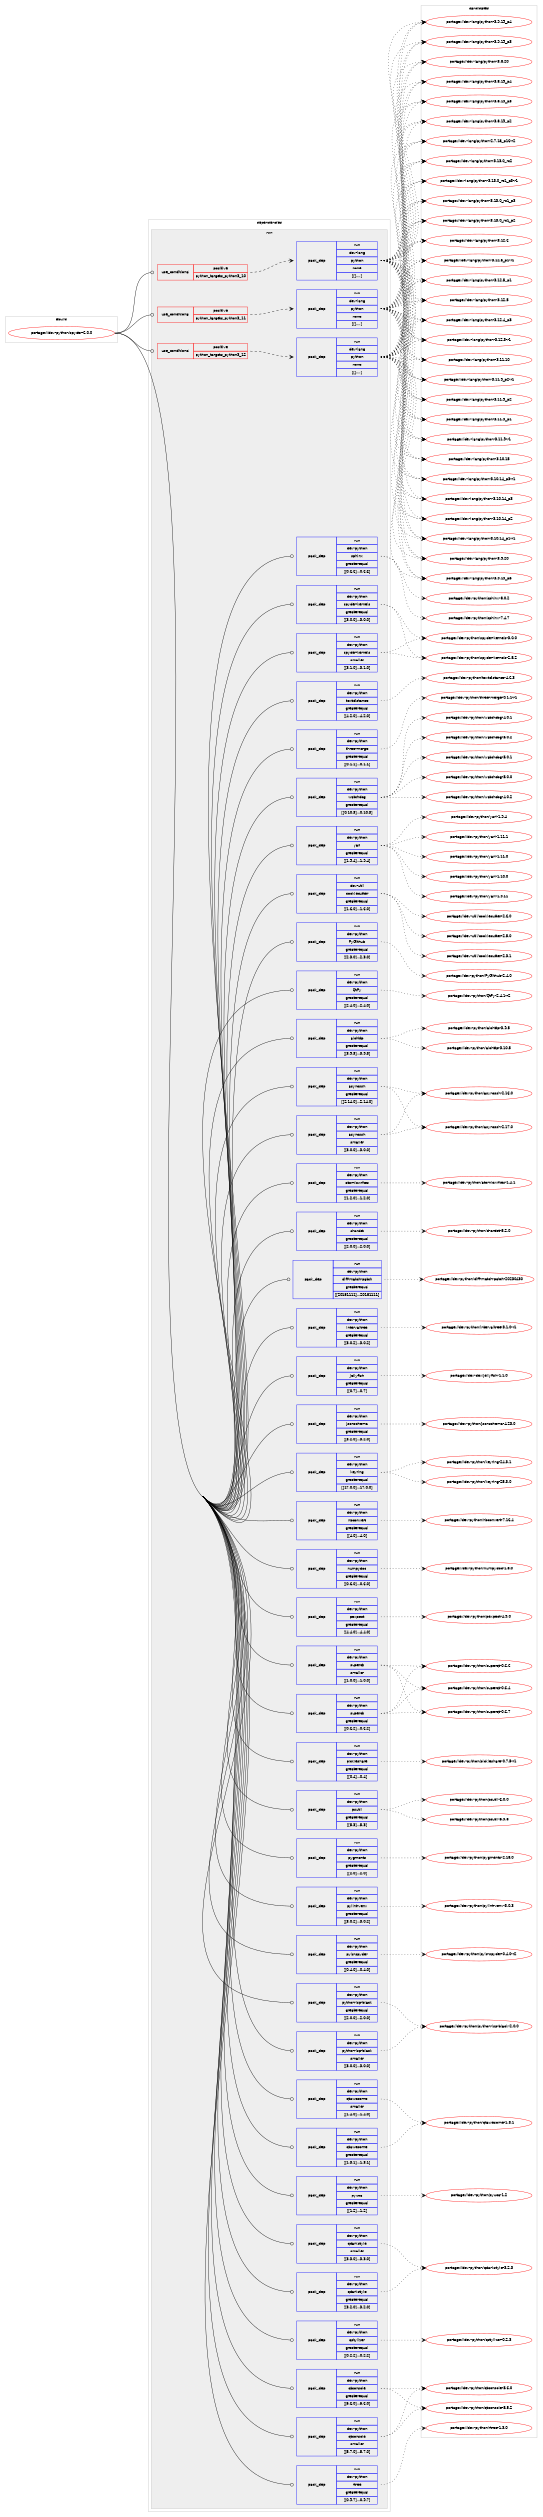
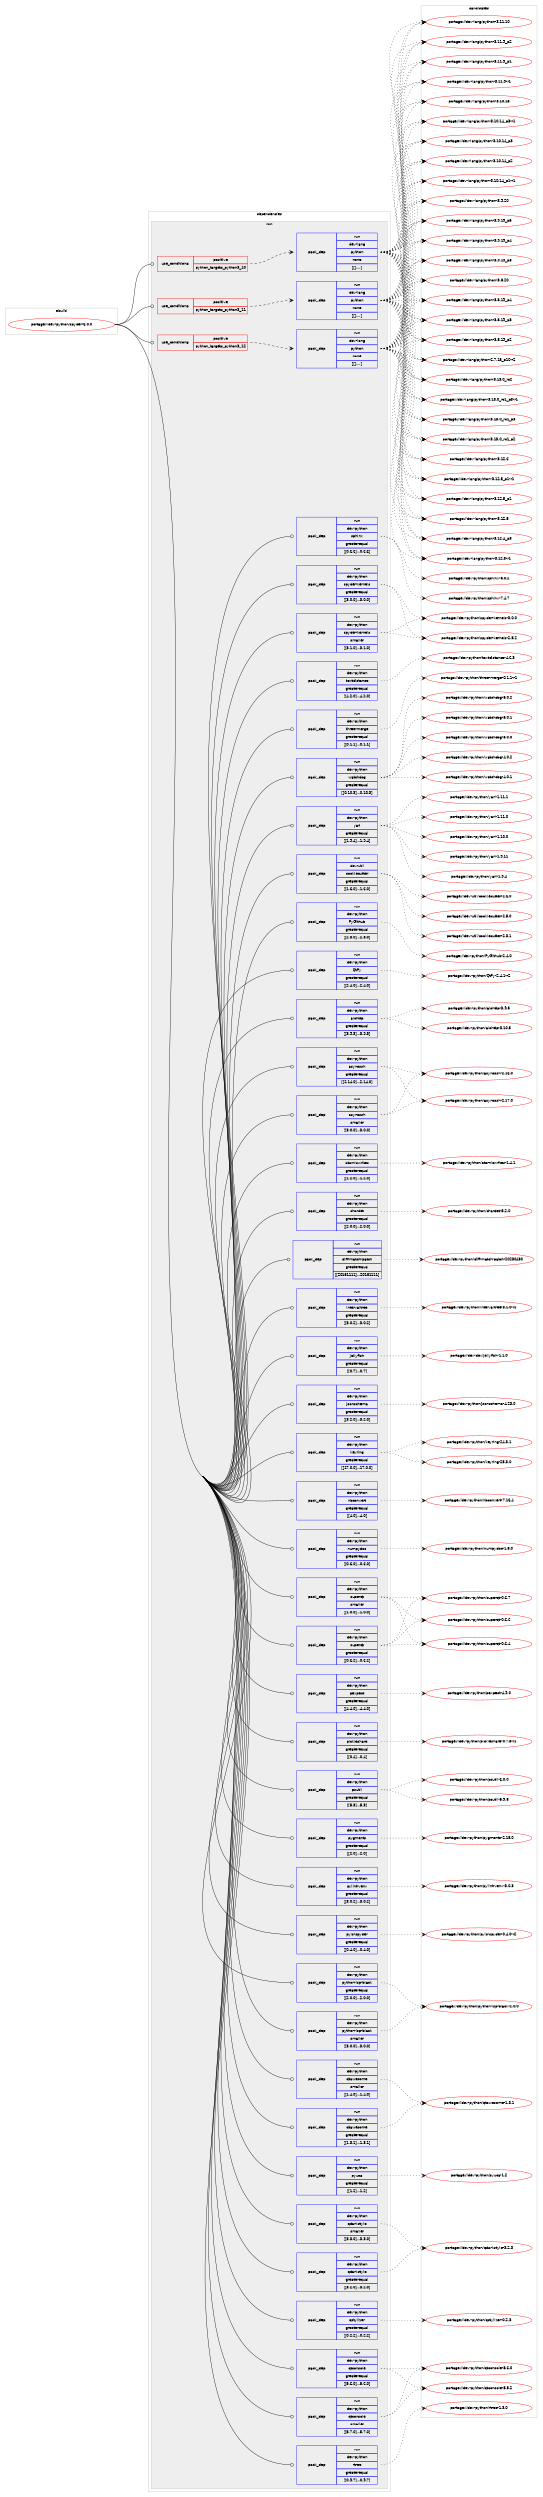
node "portage://dev-lang/python-3.11.9_p2-r1": removed
